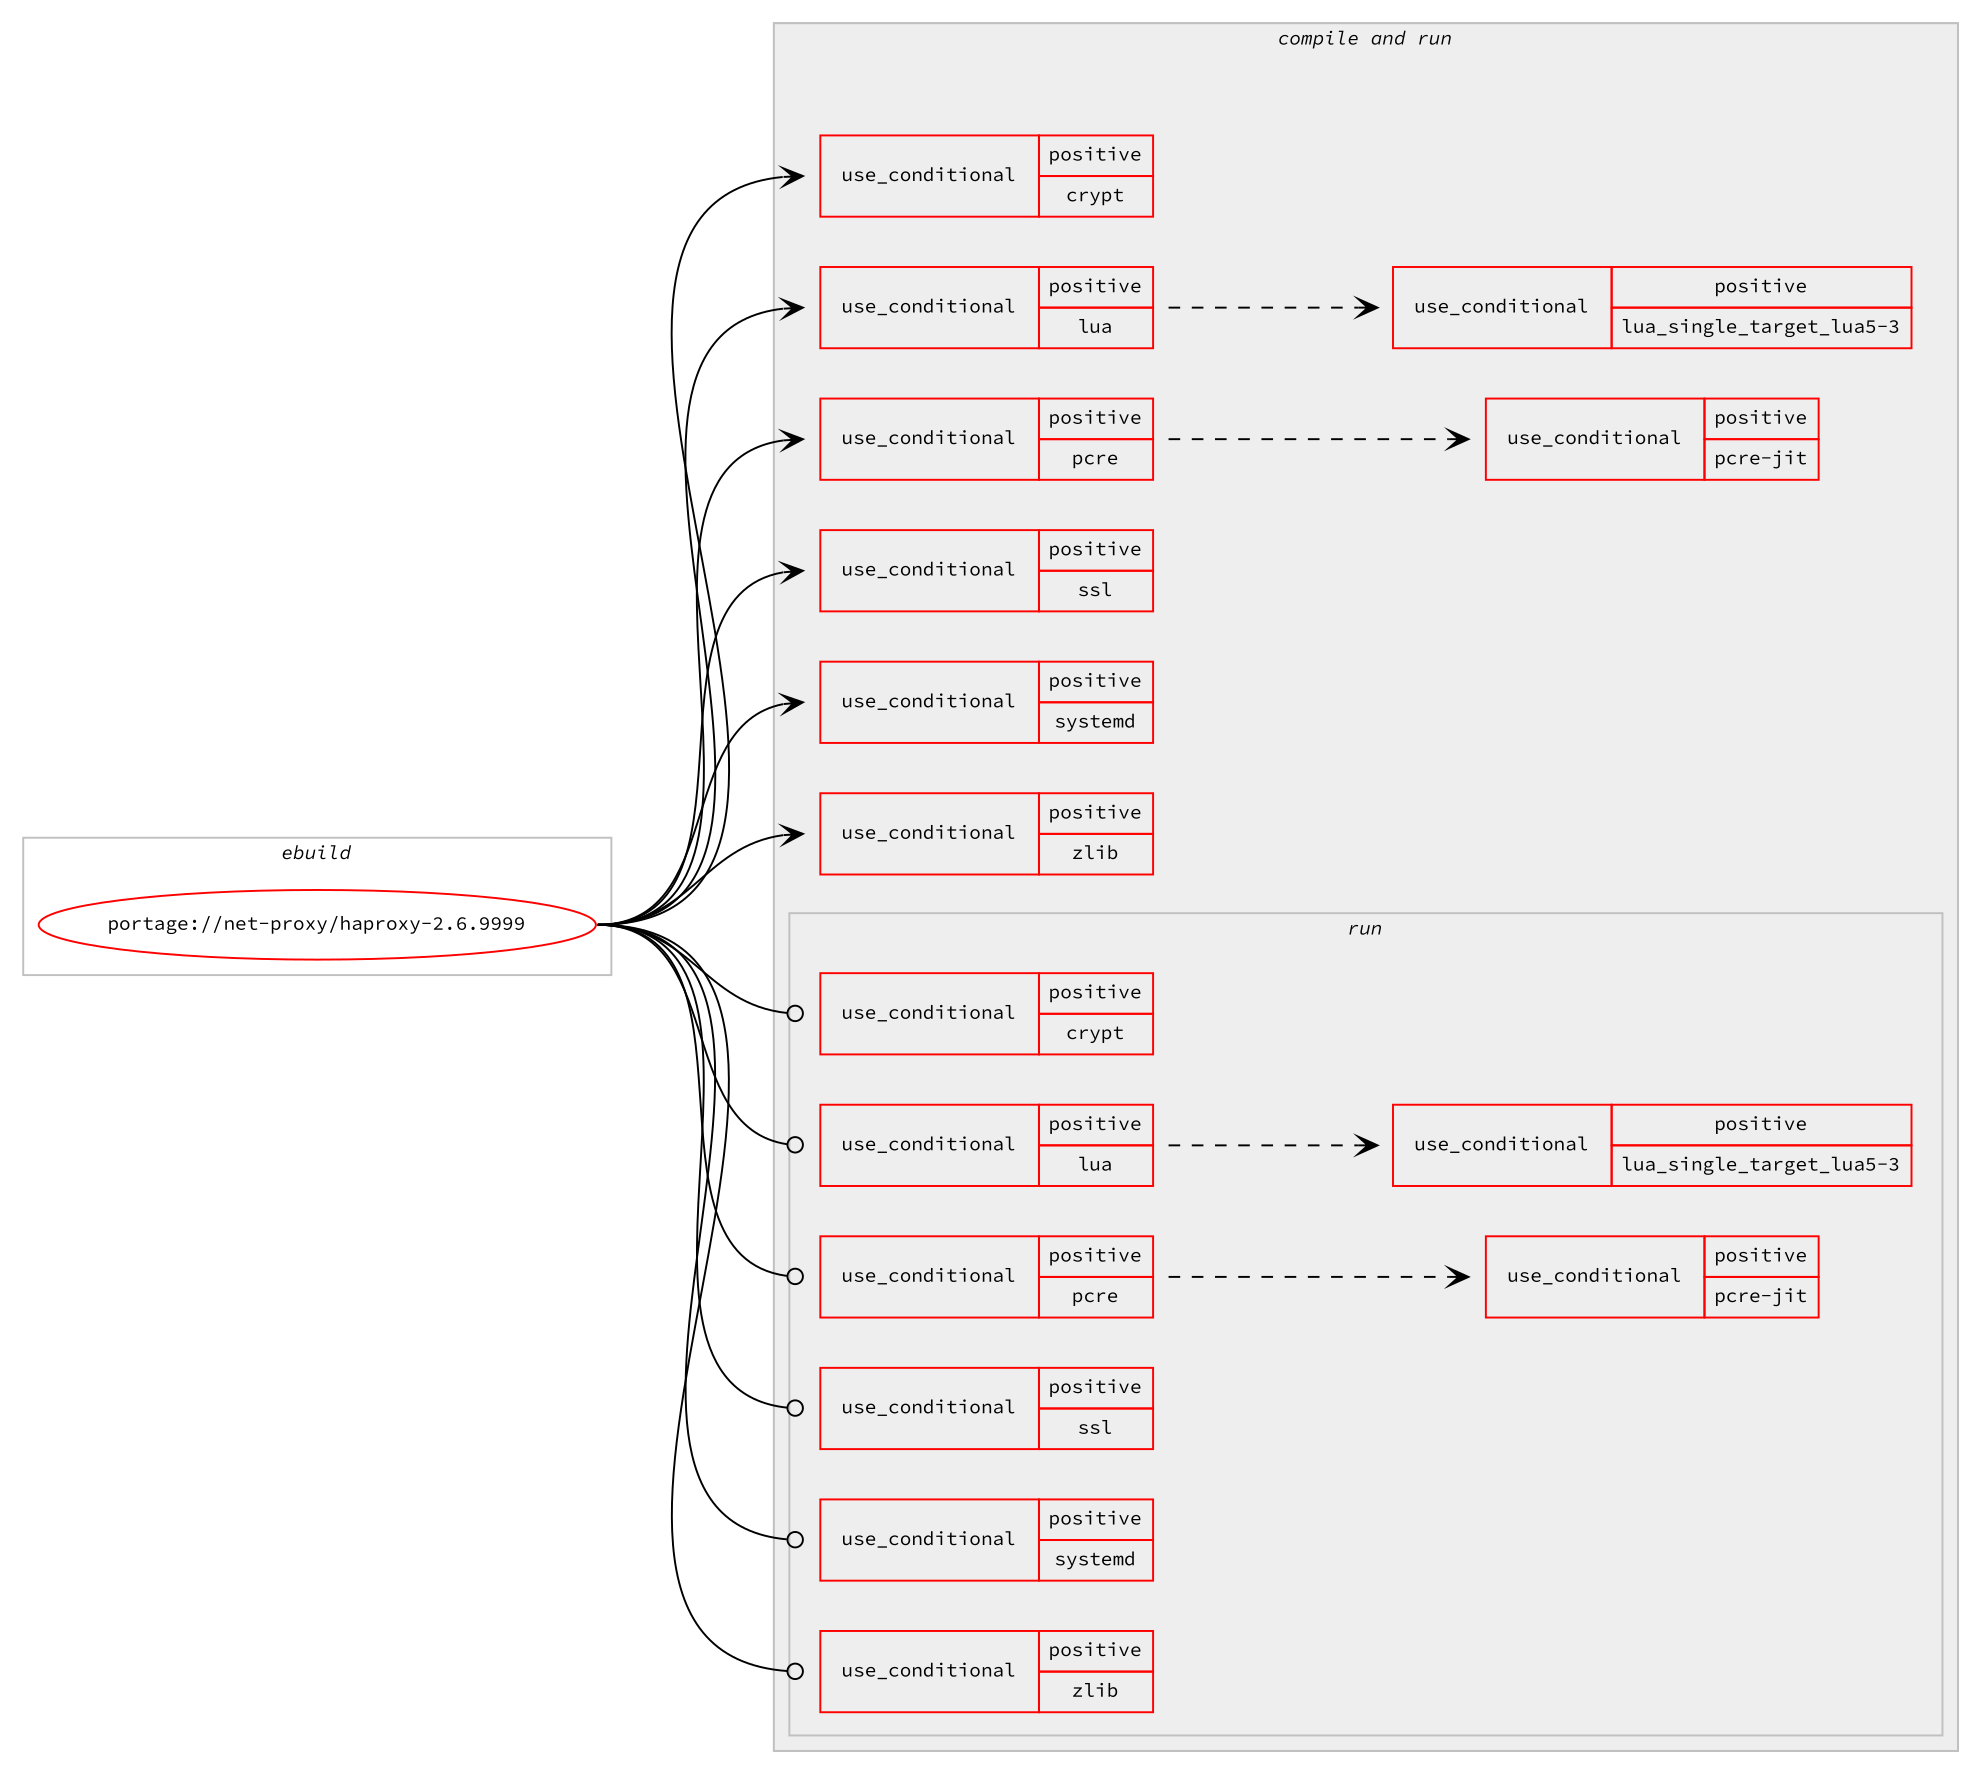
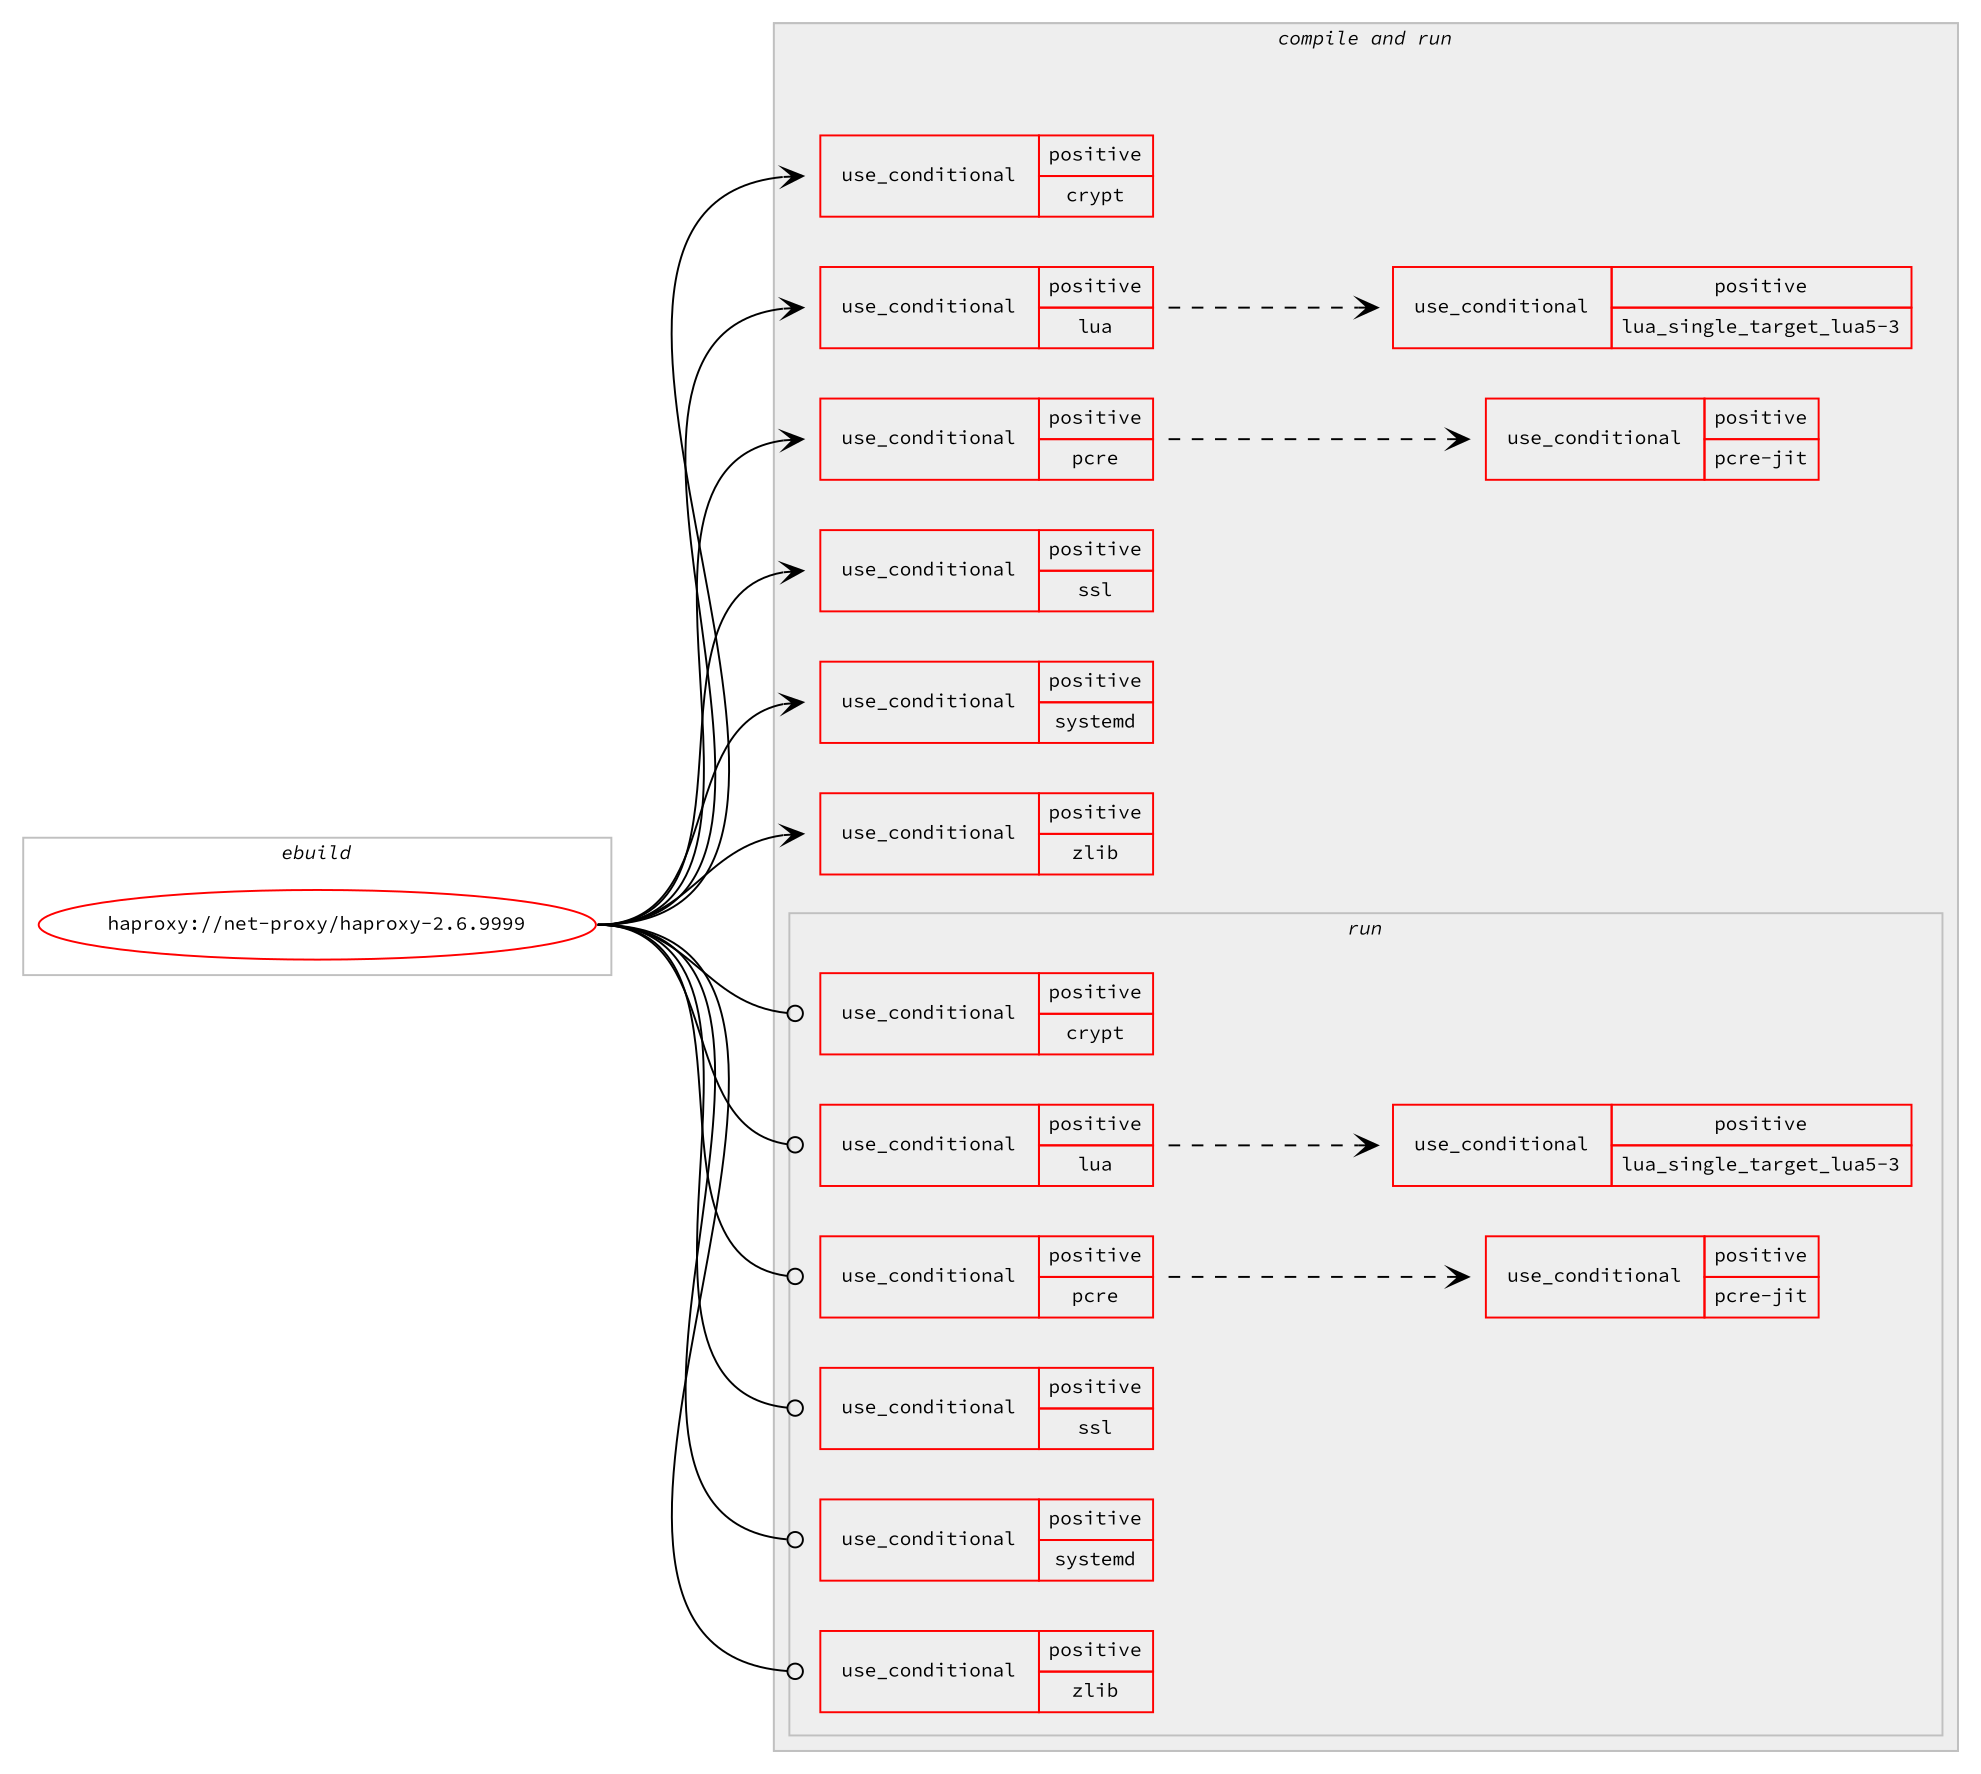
node "portage://net-proxy/haproxy-2.6.9999": label "portage://net-proxy/haproxy-2.6.9999" -> "haproxy://net-proxy/haproxy-2.6.9999"
